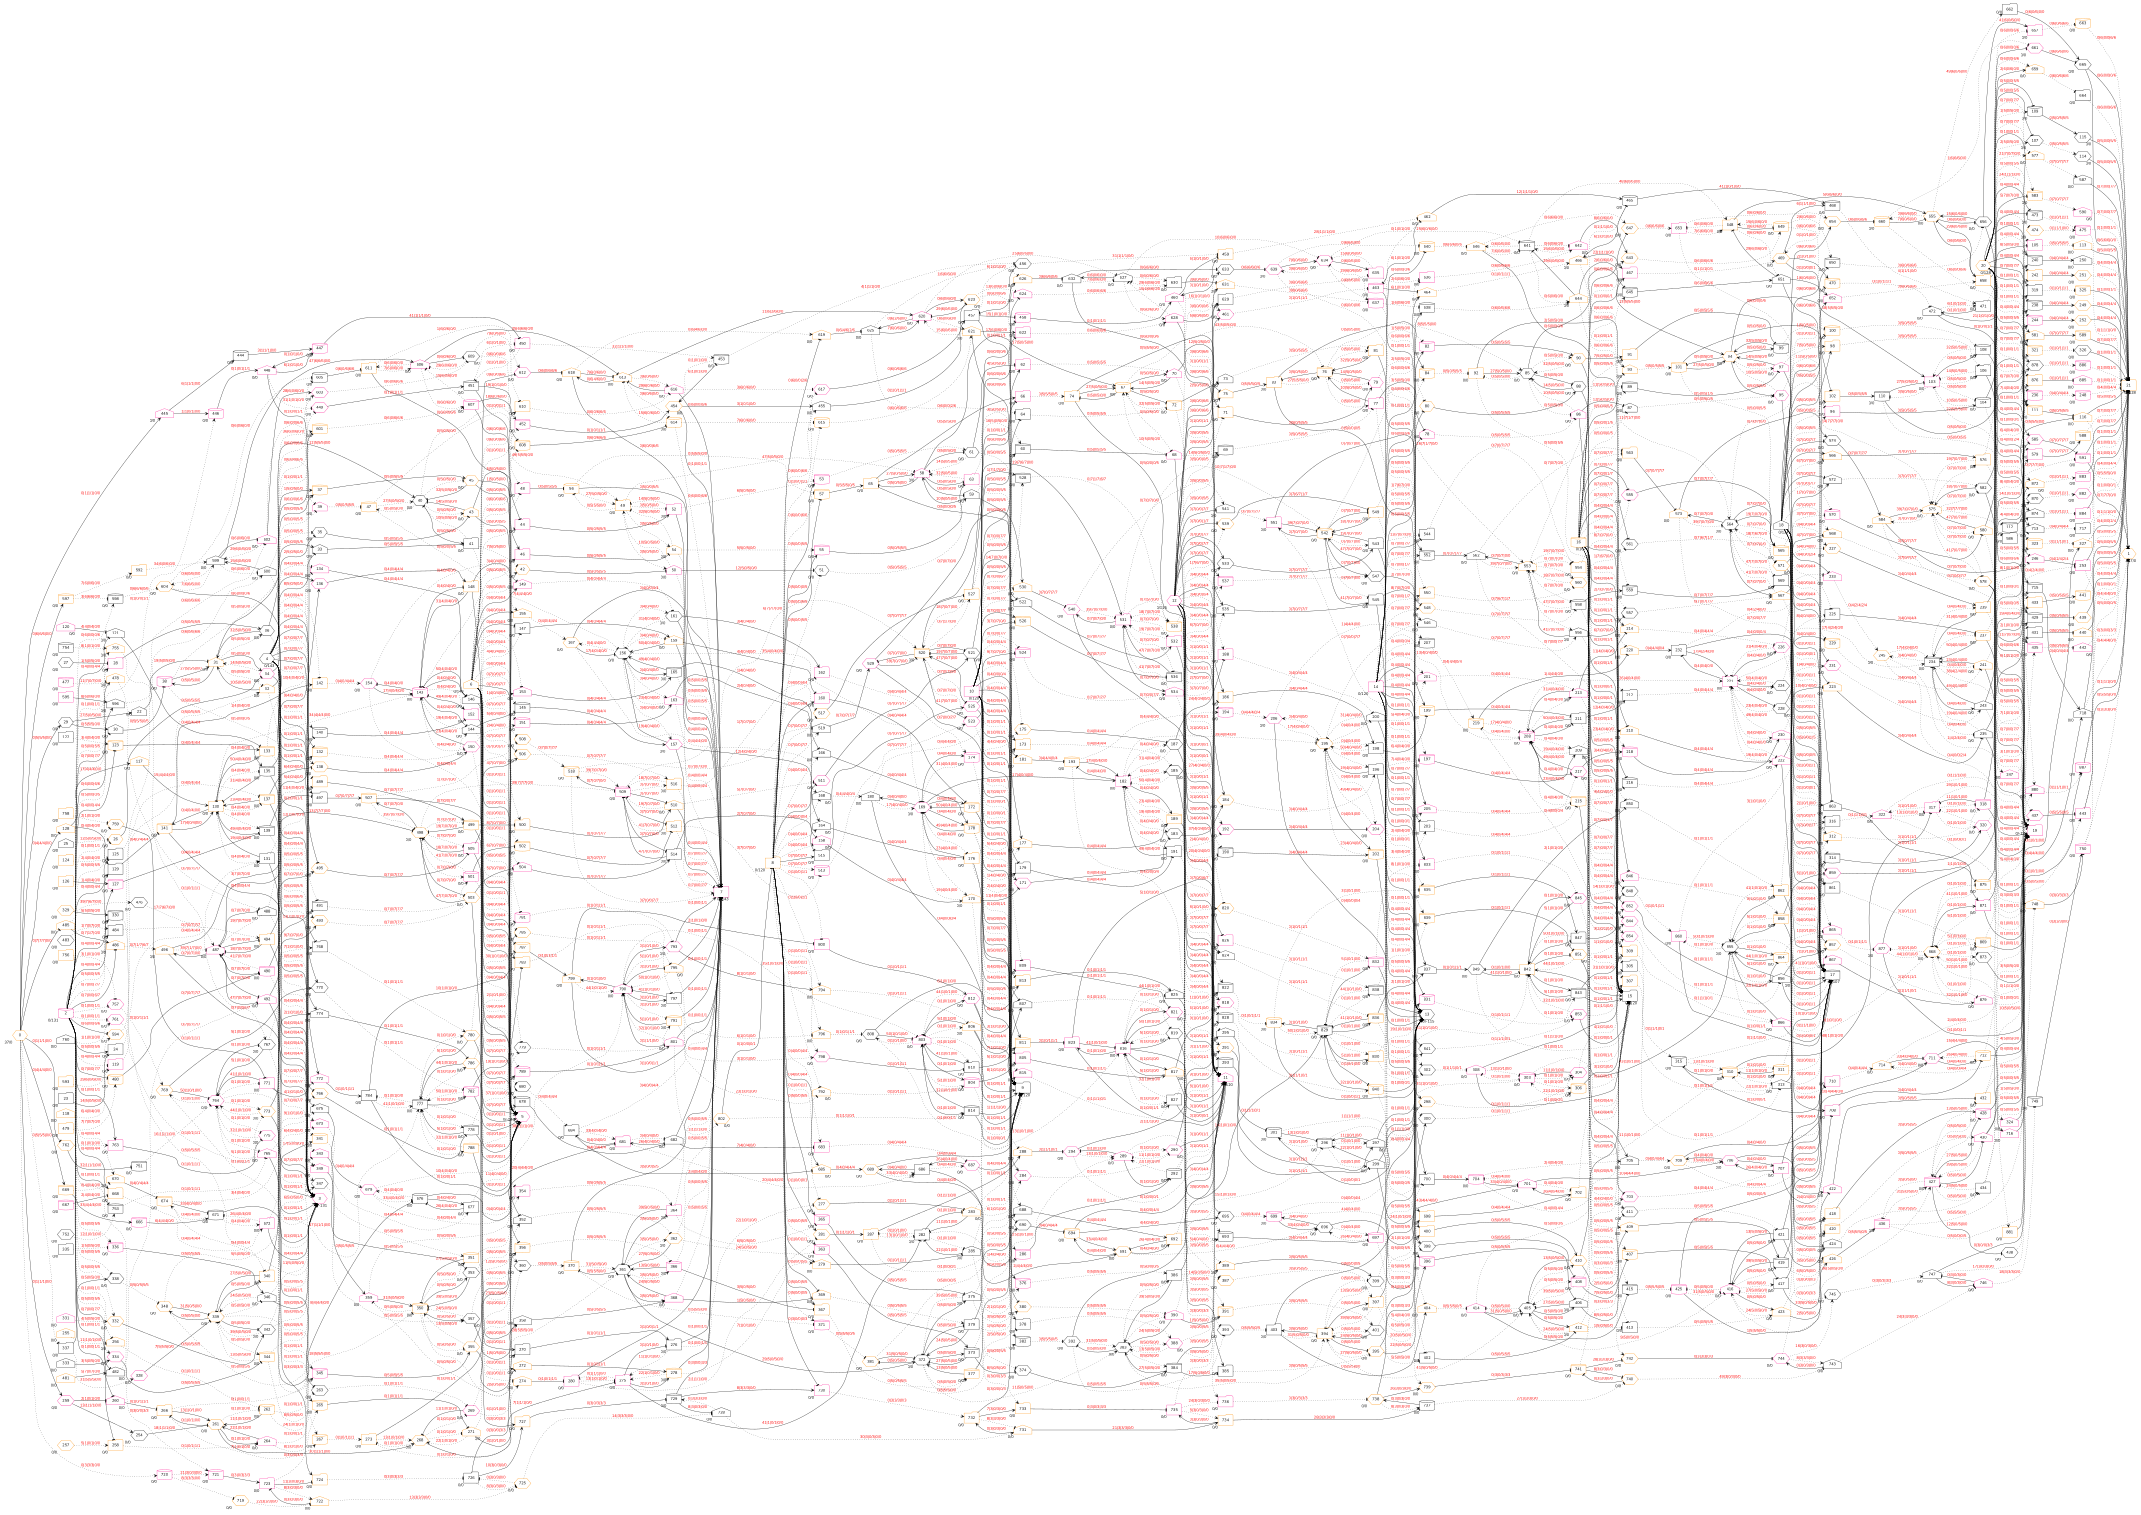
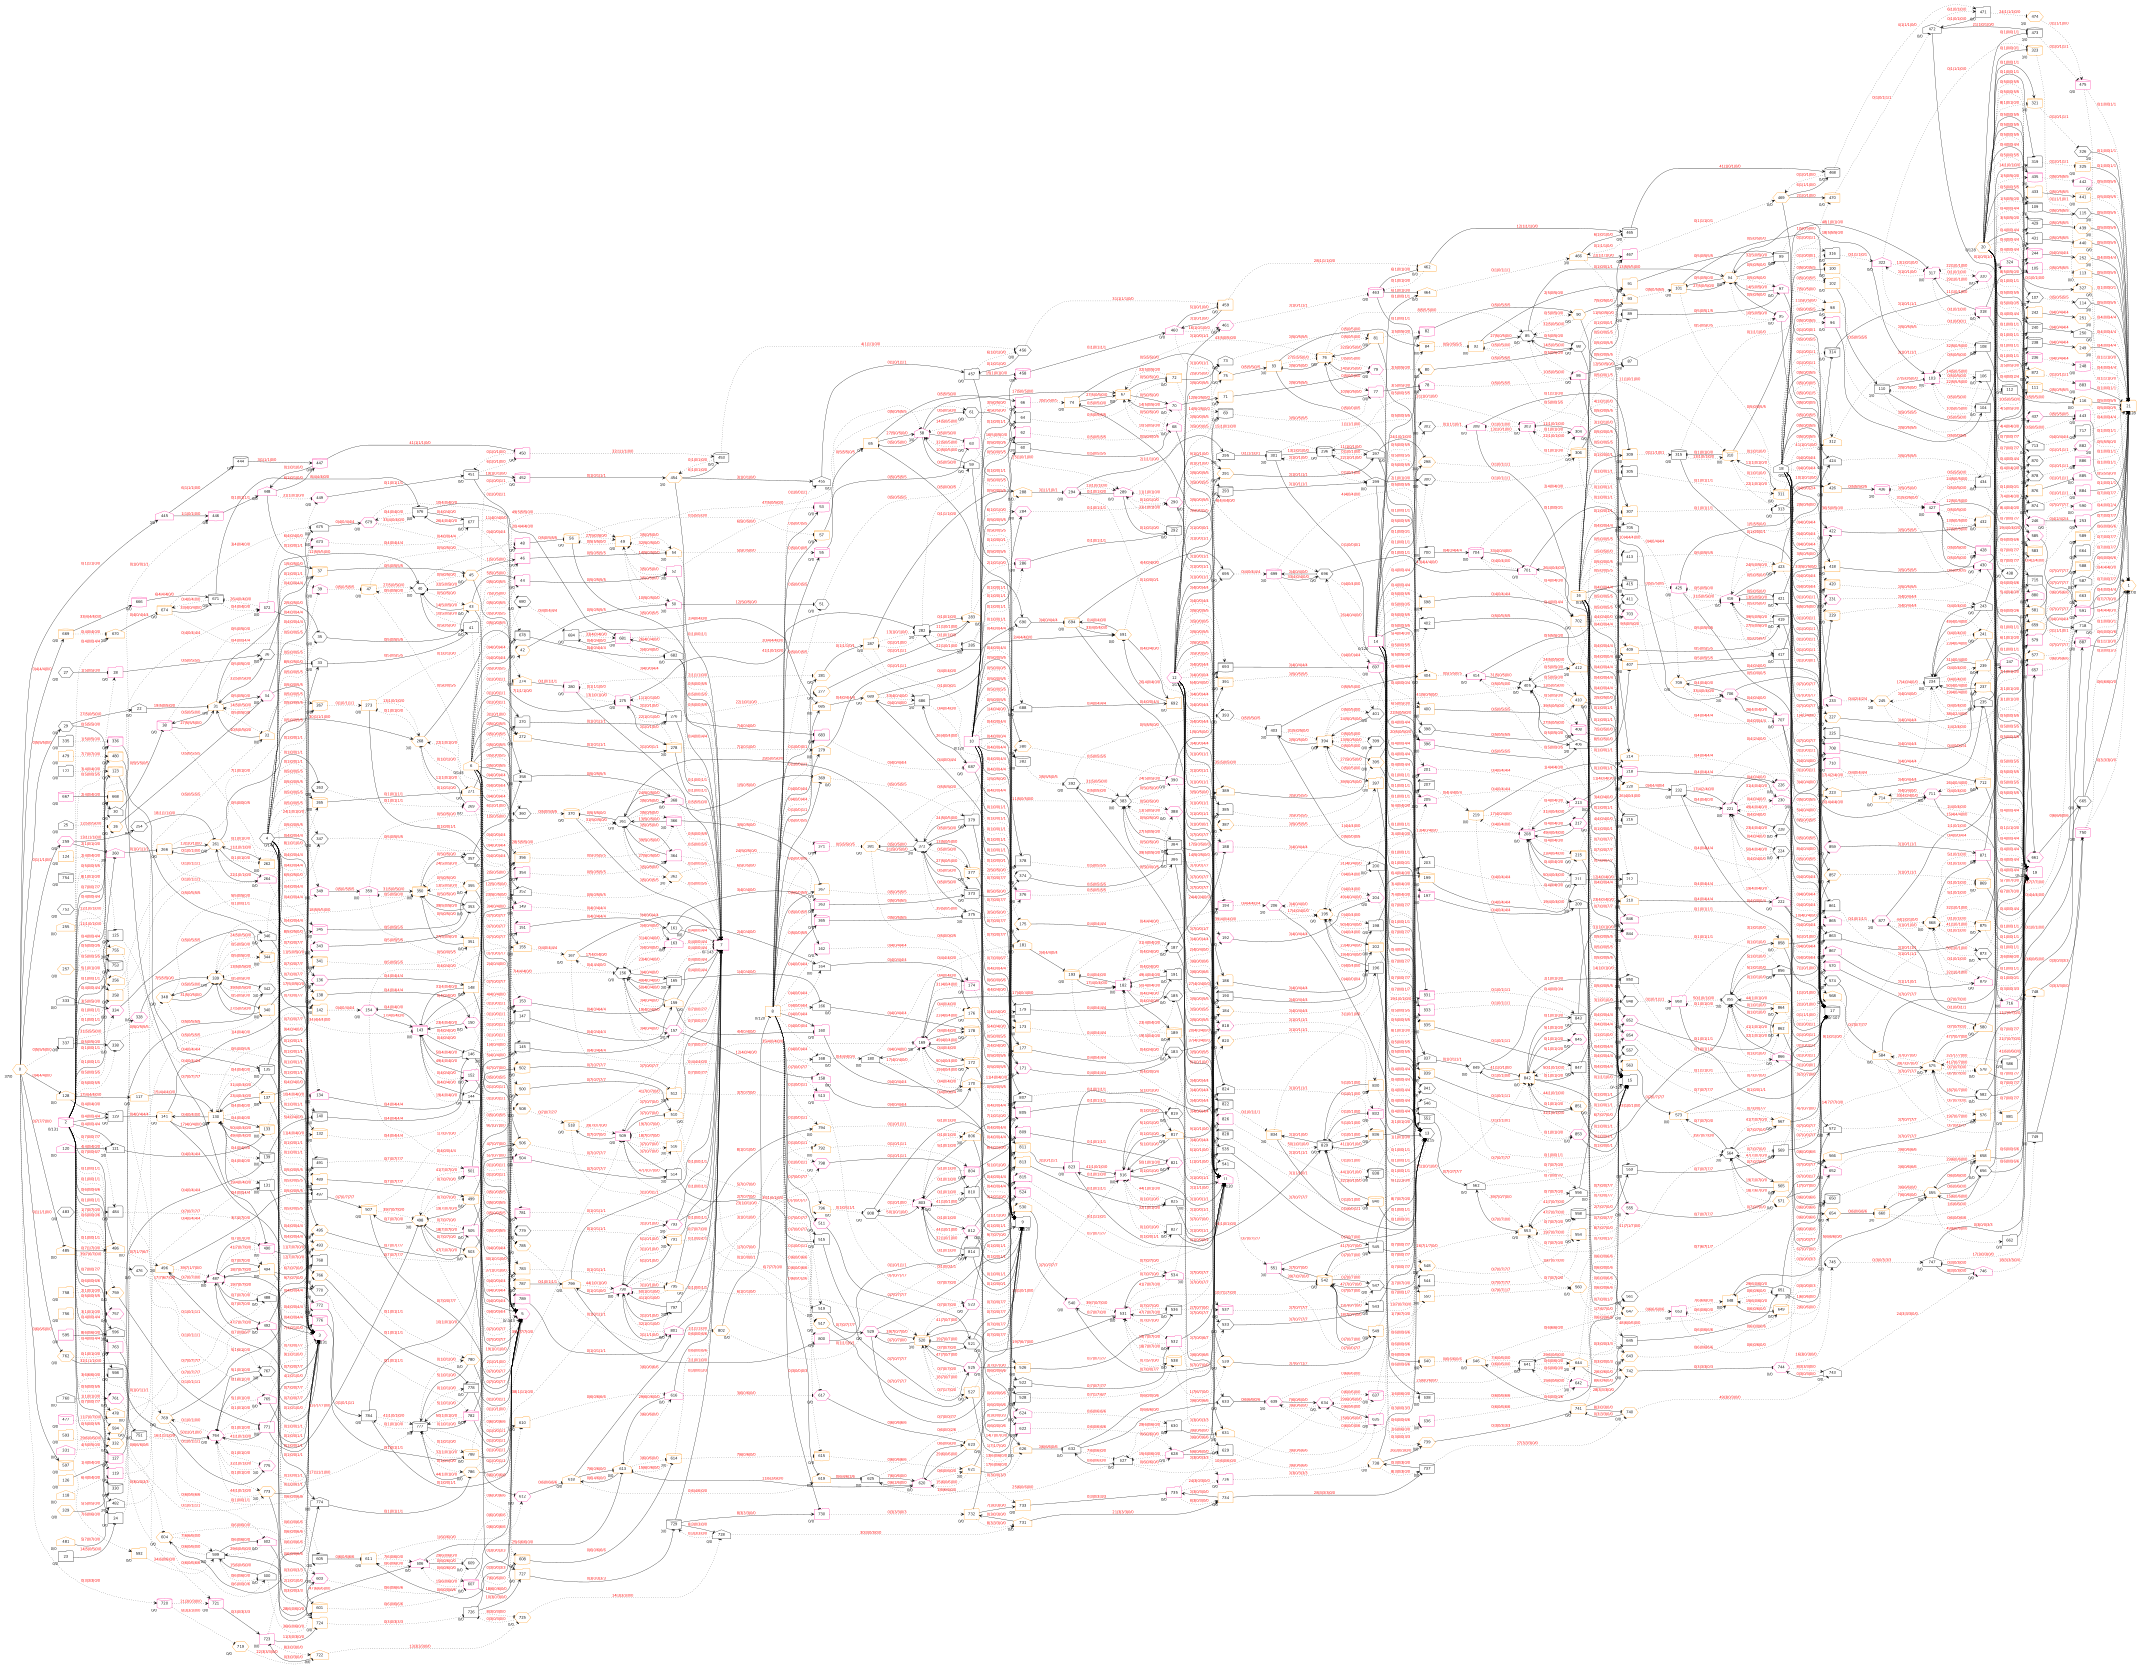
edge "646 0/0" -> "647 0/0": arrowhead vee -> tee
edge "216 0/0" -> "222 0/0": now "216 0/0" -> "228 0/0"
edge "430 0/0" -> "427 0/0": removed, label "39|5|0/5|0/0"
node "776 0/0": added
